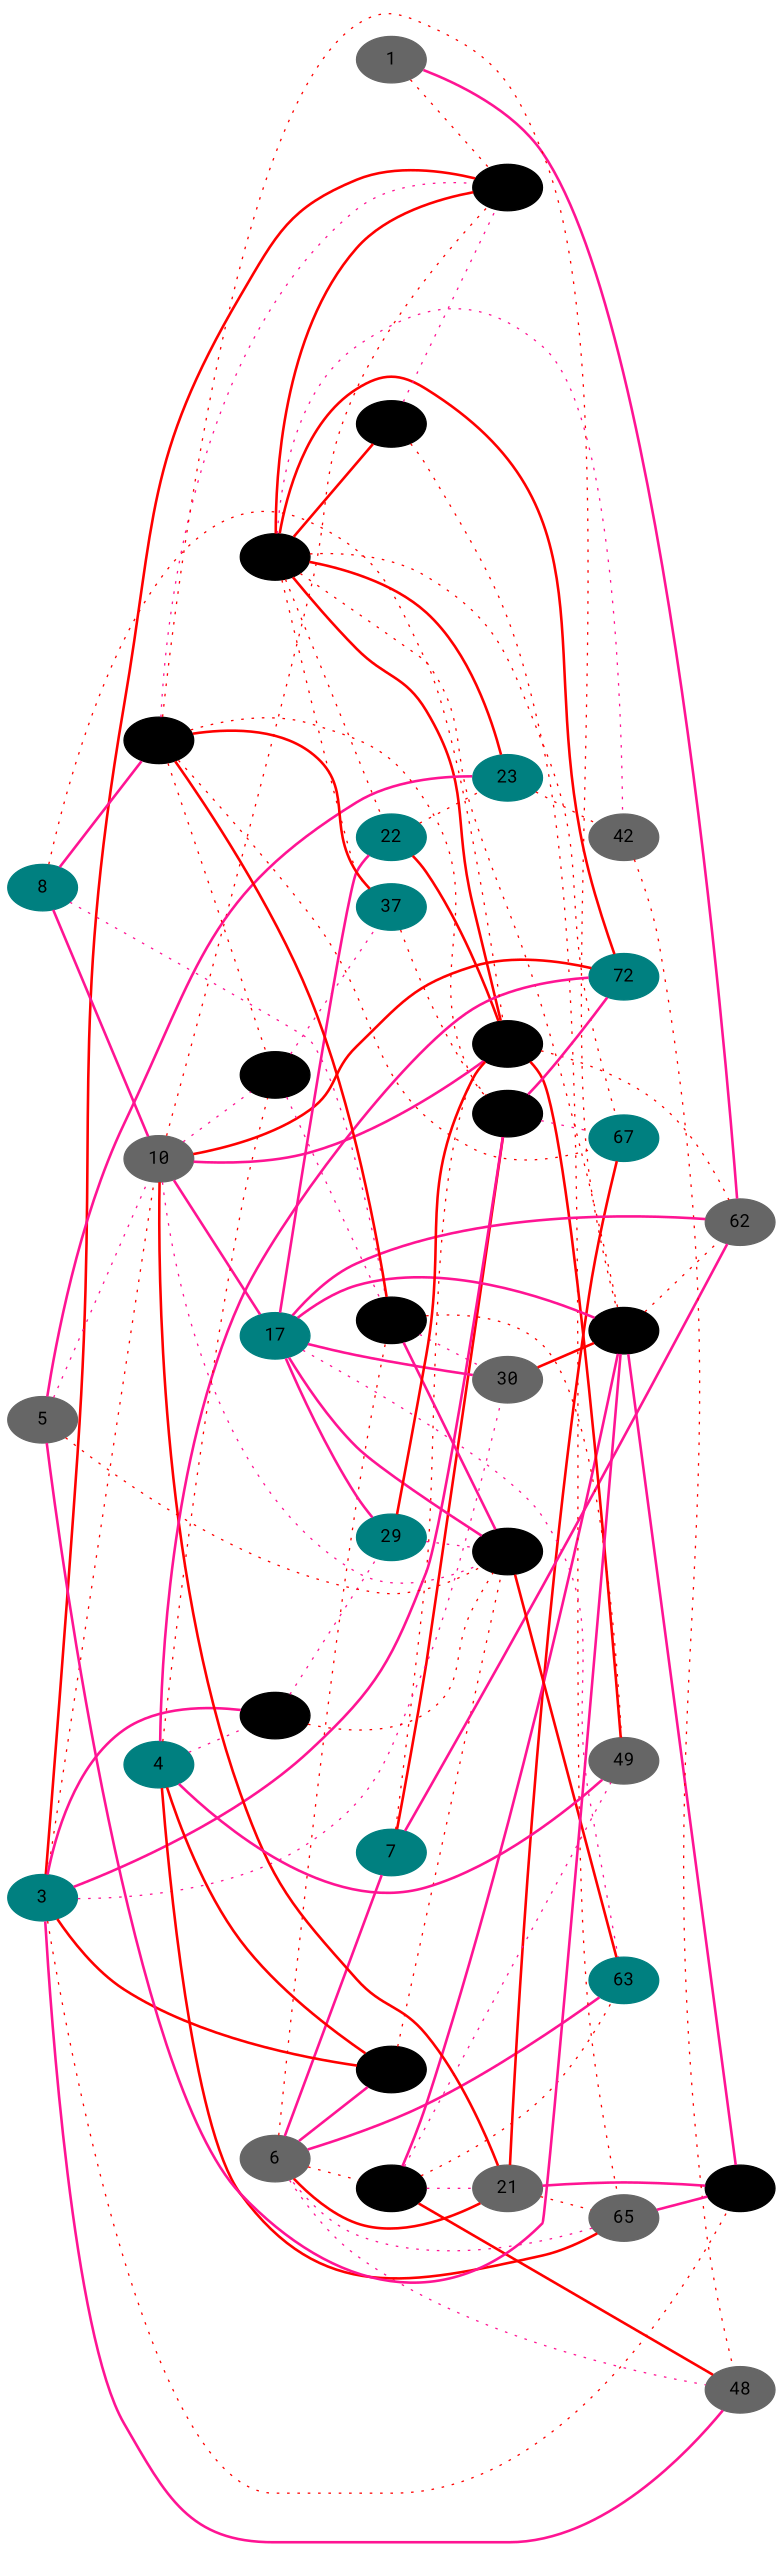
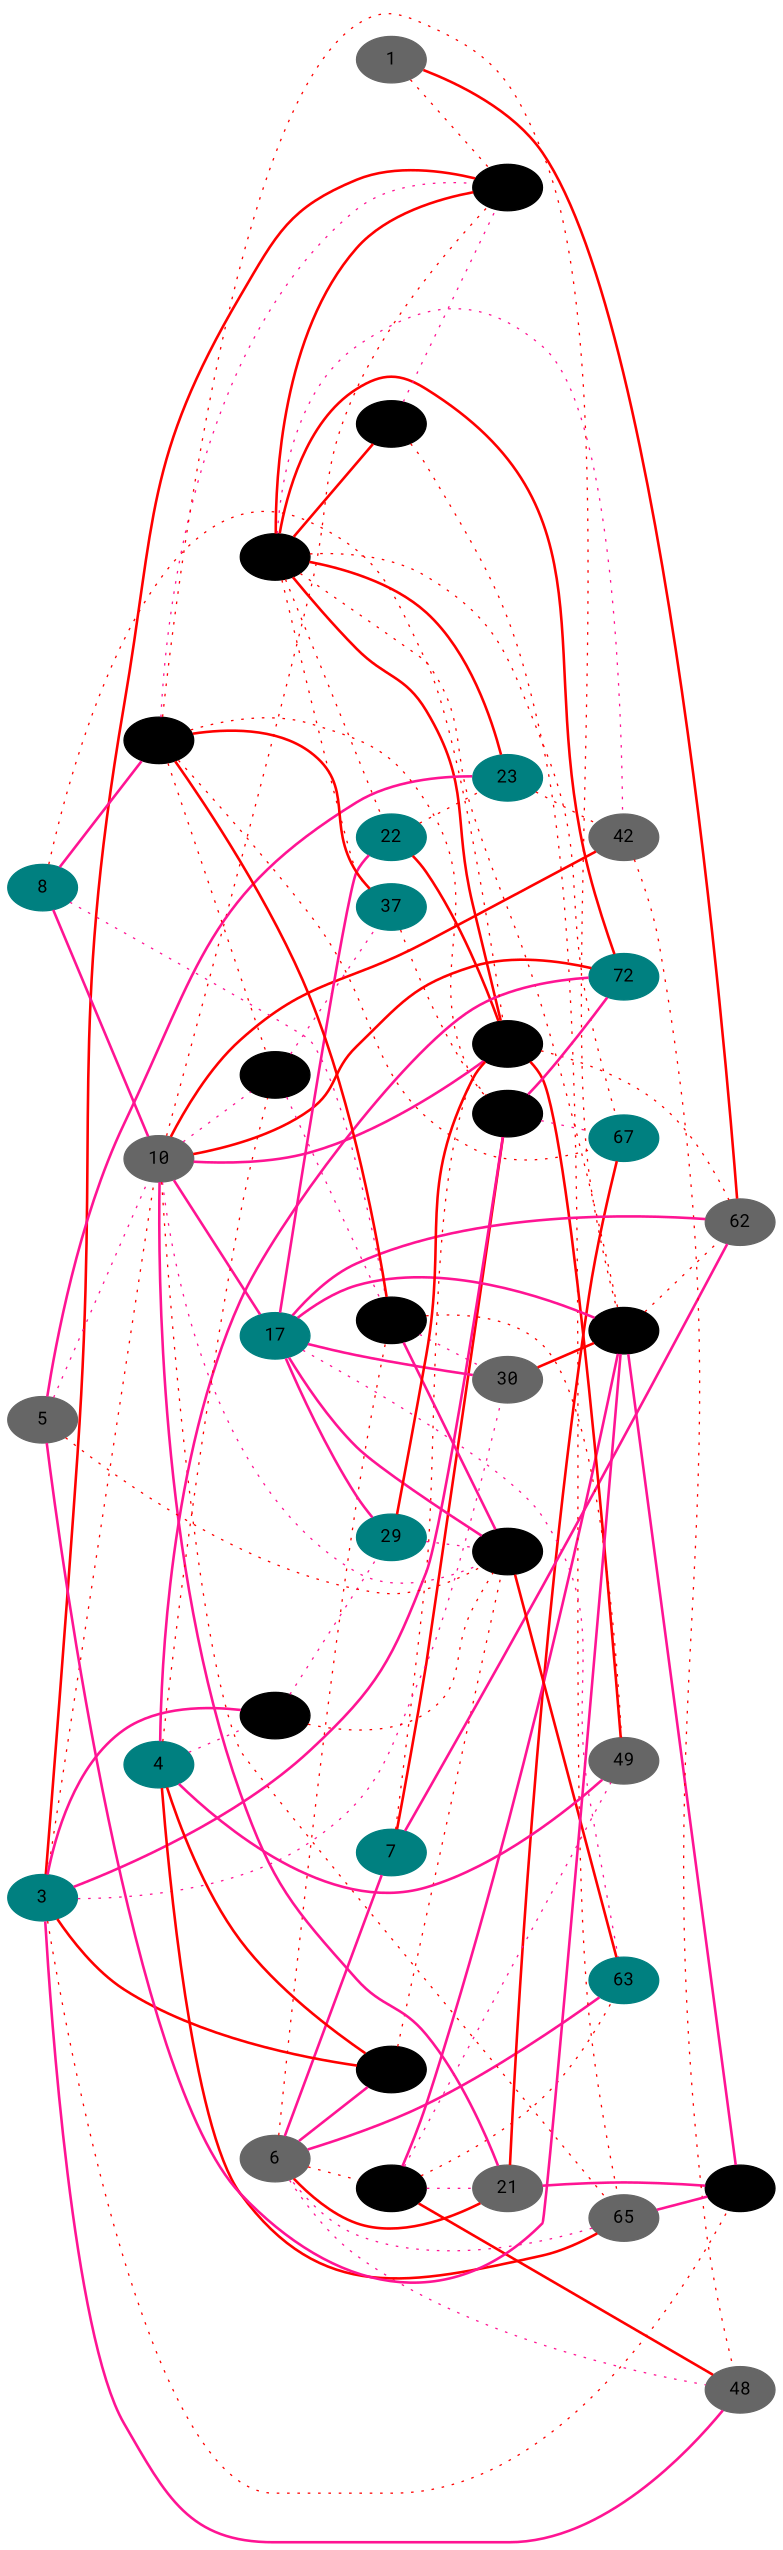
edge "1" -- "62": color deeppink -> red
edge "42" -- "10": added
edge "10" -- "21": color red -> deeppink
edge "21" -- "65": now "10" -- "65"
